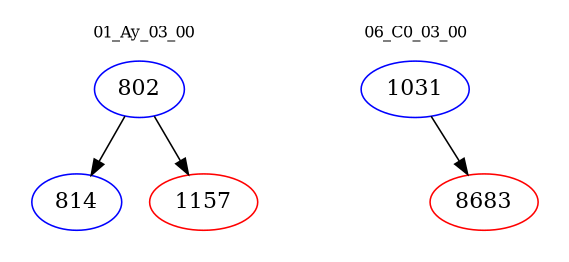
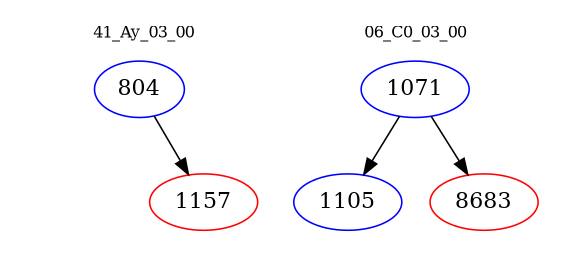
cluster "01_Ay_03_00": label "01_Ay_03_00" -> "41_Ay_03_00"
node "802": label "802" -> "804"
node "1031": label "1031" -> "1071"
node "814": removed
node "1105": added
